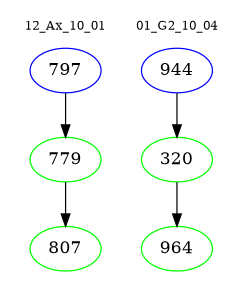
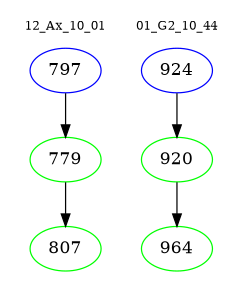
cluster "01_G2_10_04": label "01_G2_10_04" -> "01_G2_10_44"
node "944": label "944" -> "924"
node "320": label "320" -> "920"
